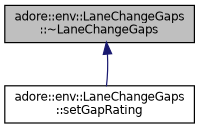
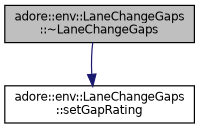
edge "adore::env::LaneChangeGaps ::setGapRating" -> "adore::env::LaneChangeGaps ::~LaneChangeGaps": reversed
